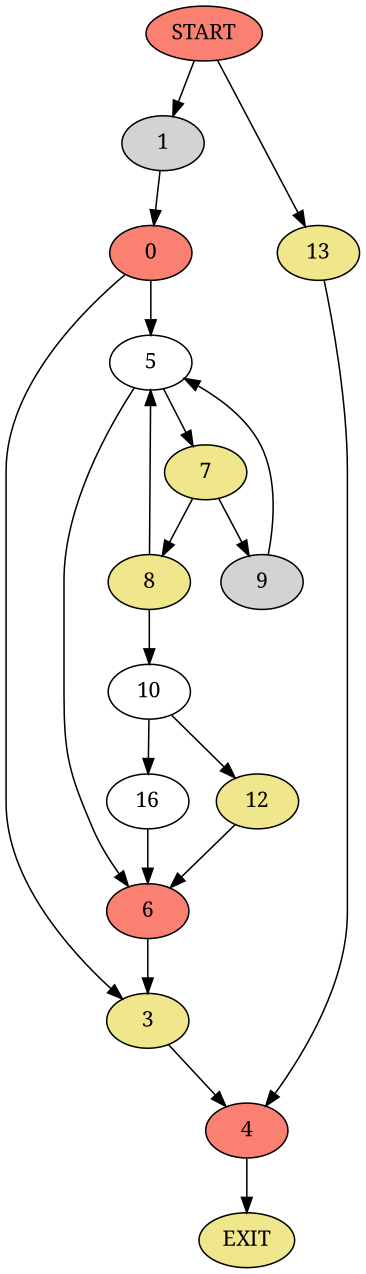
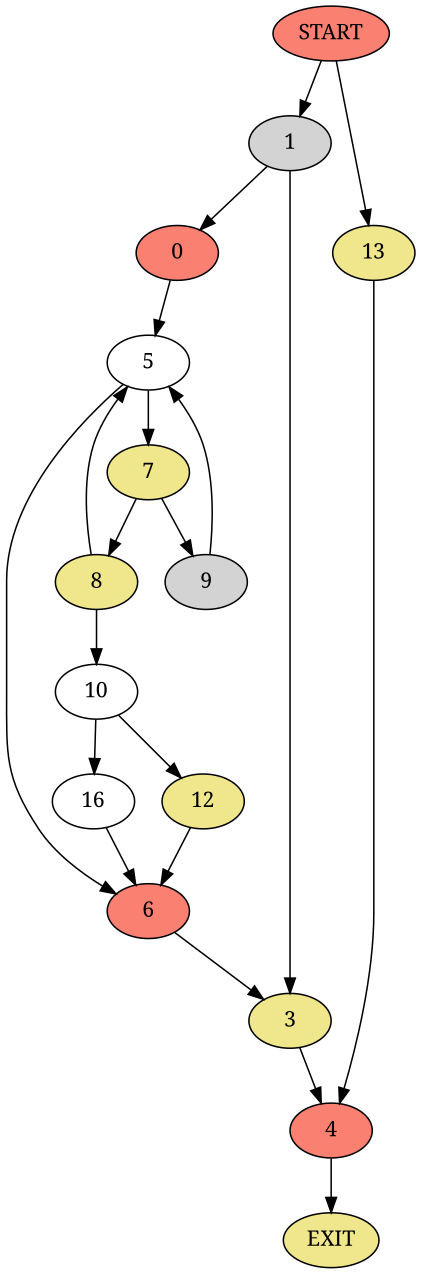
edge "0" -> "3": now "1" -> "3"
